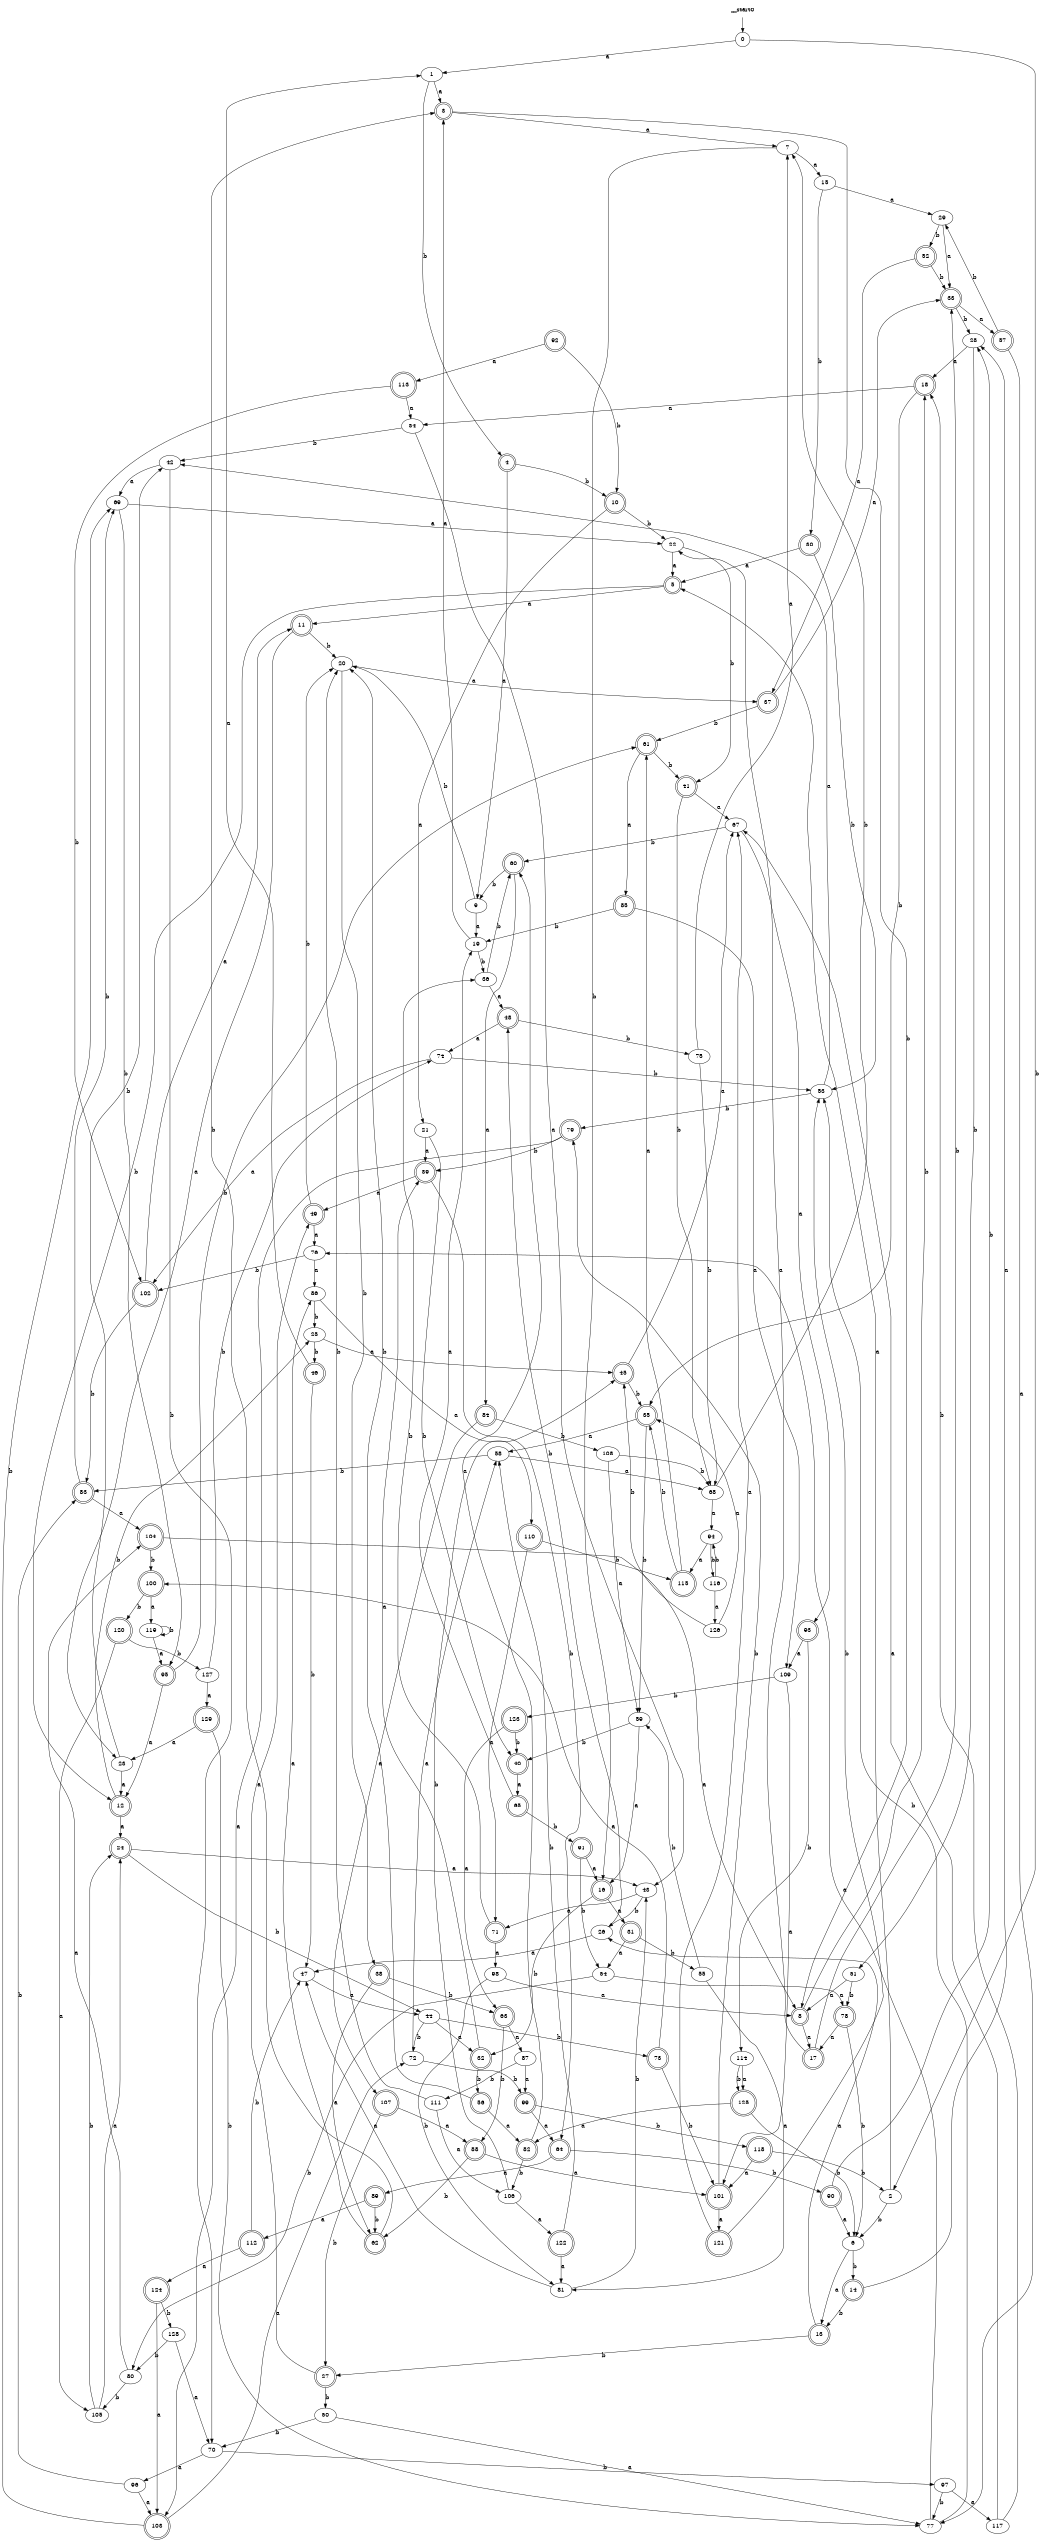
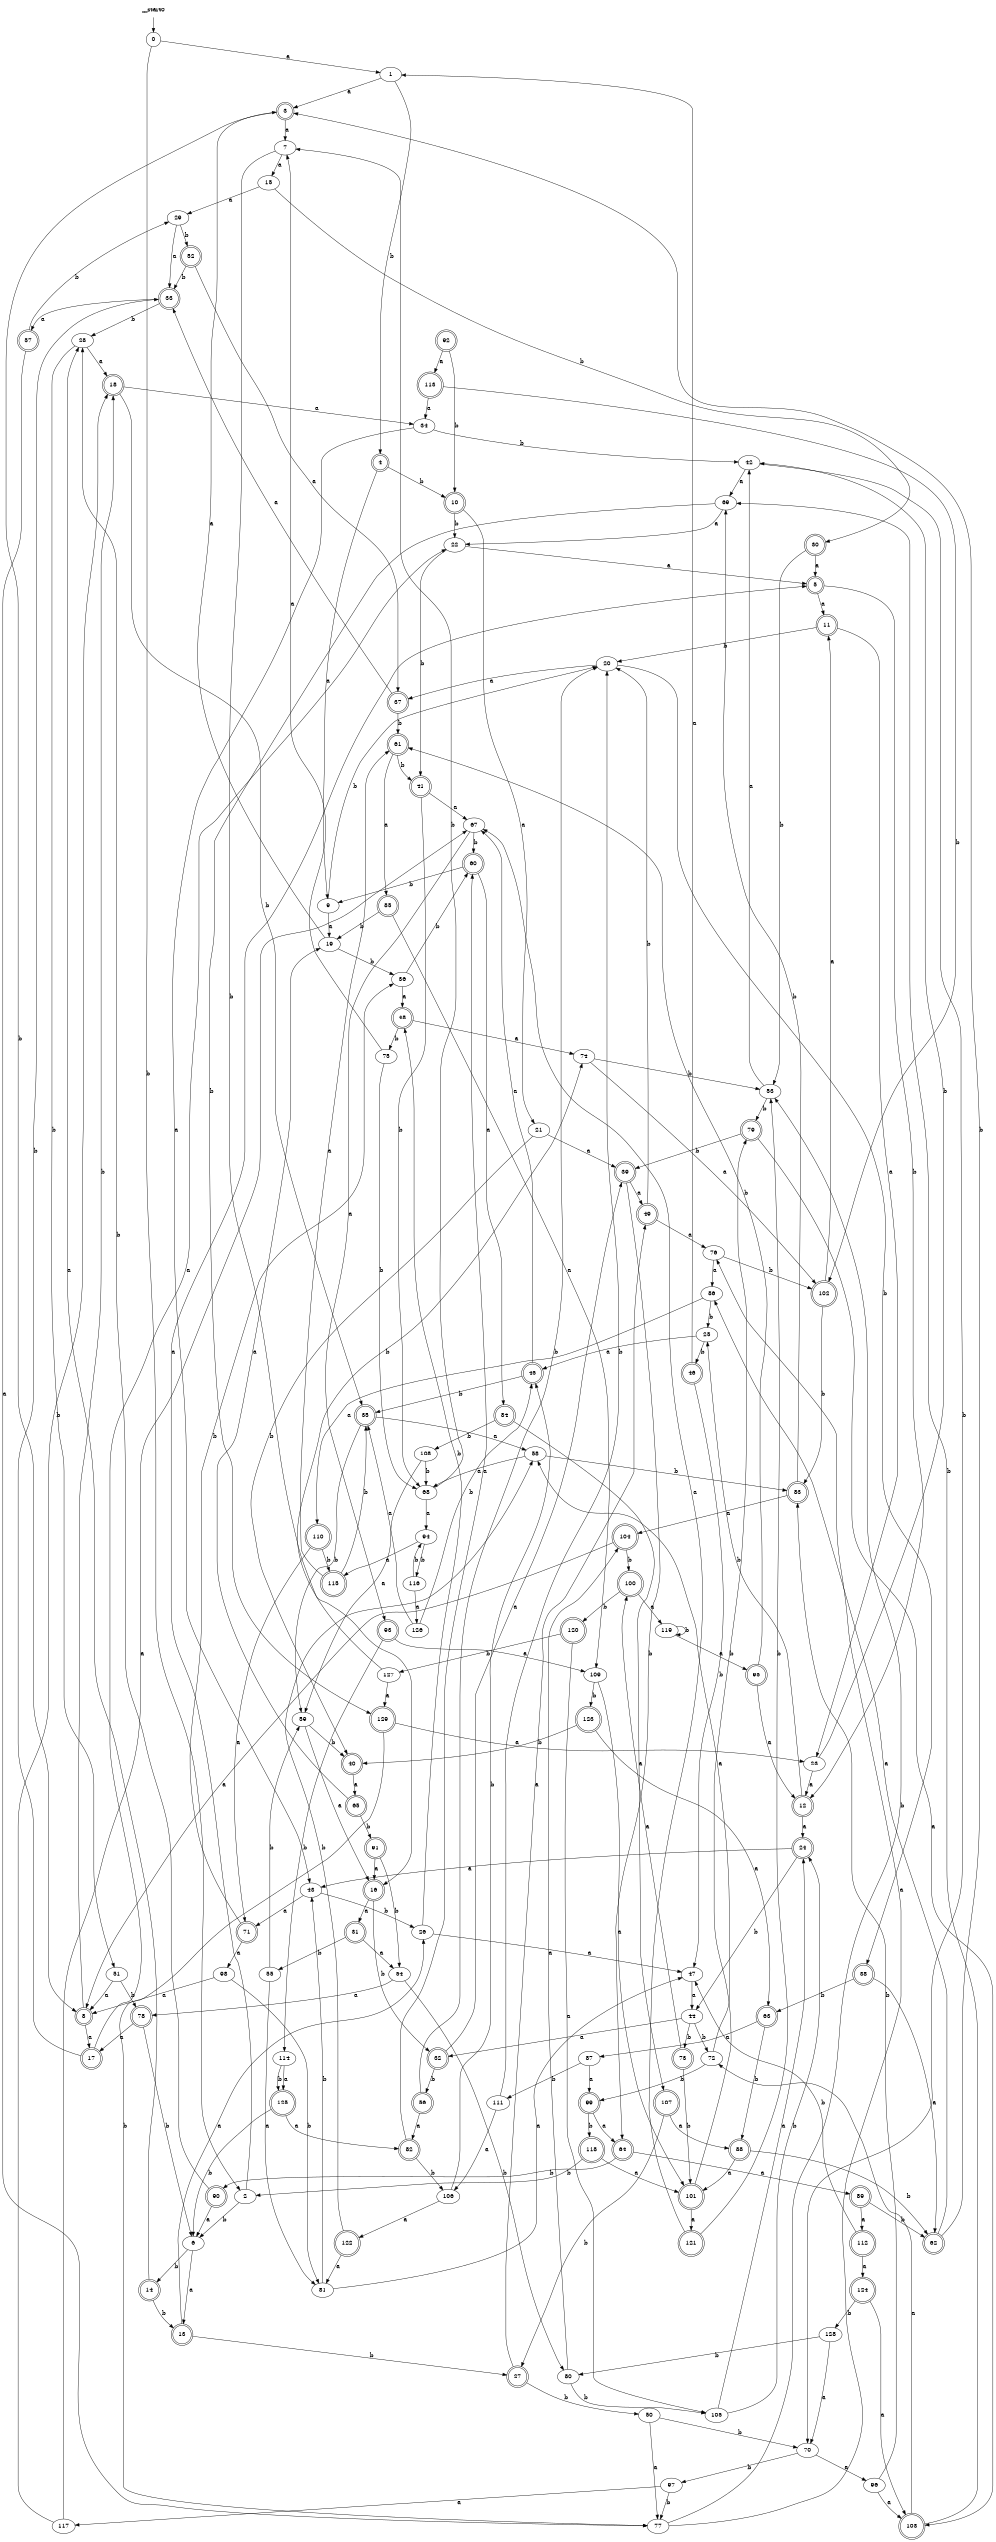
edge "69" -> "95": now "69" -> "129"
